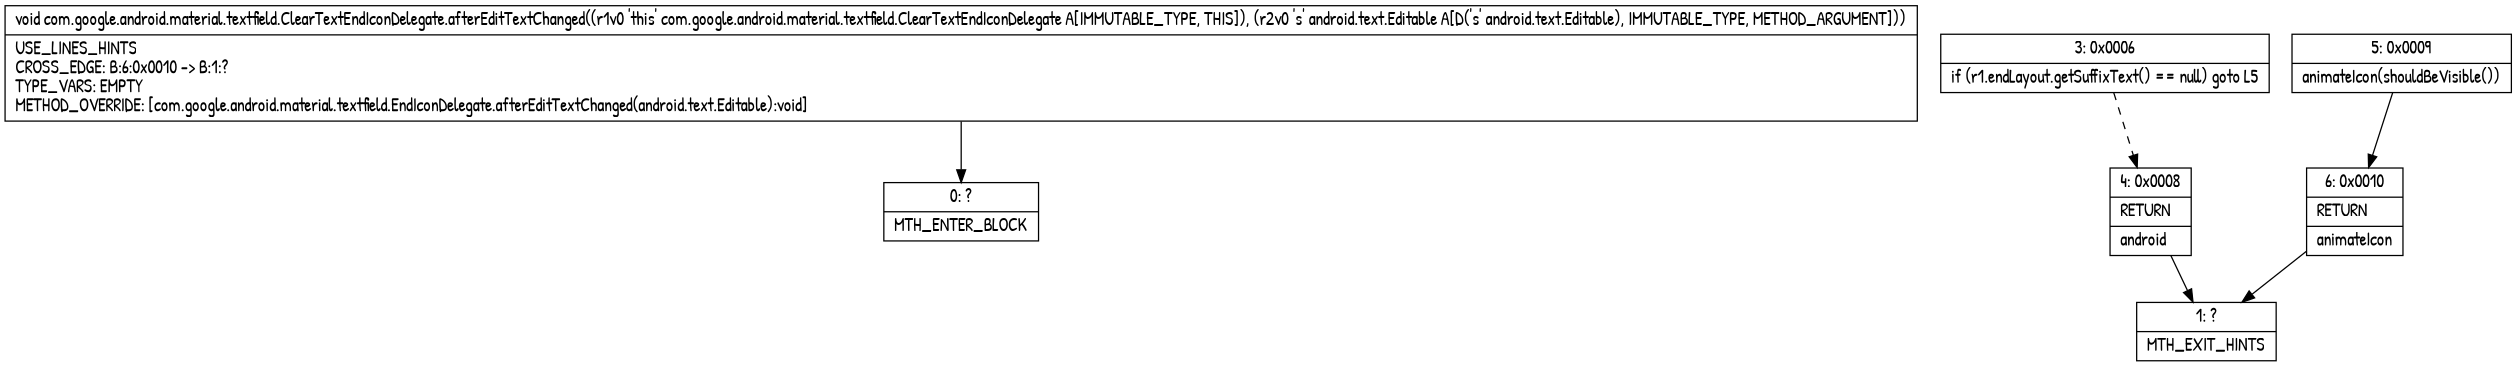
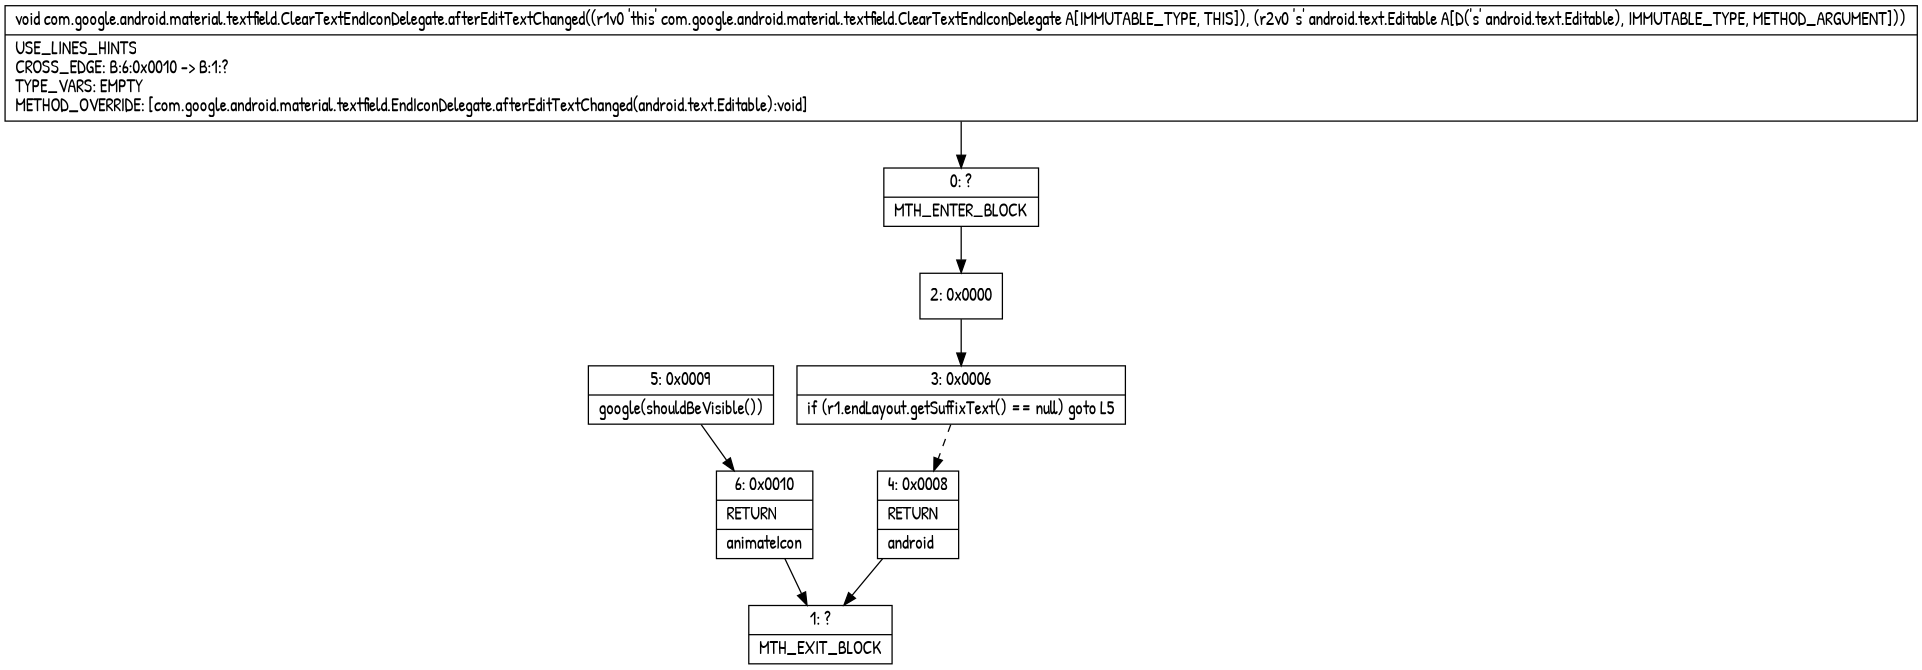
node "5: 0x0009": text "animateIcon(shouldBeVisible())" -> "google(shouldBeVisible())"
node "2: 0x0000": added
node "1: ?": text "MTH_EXIT_HINTS" -> "MTH_EXIT_BLOCK"
